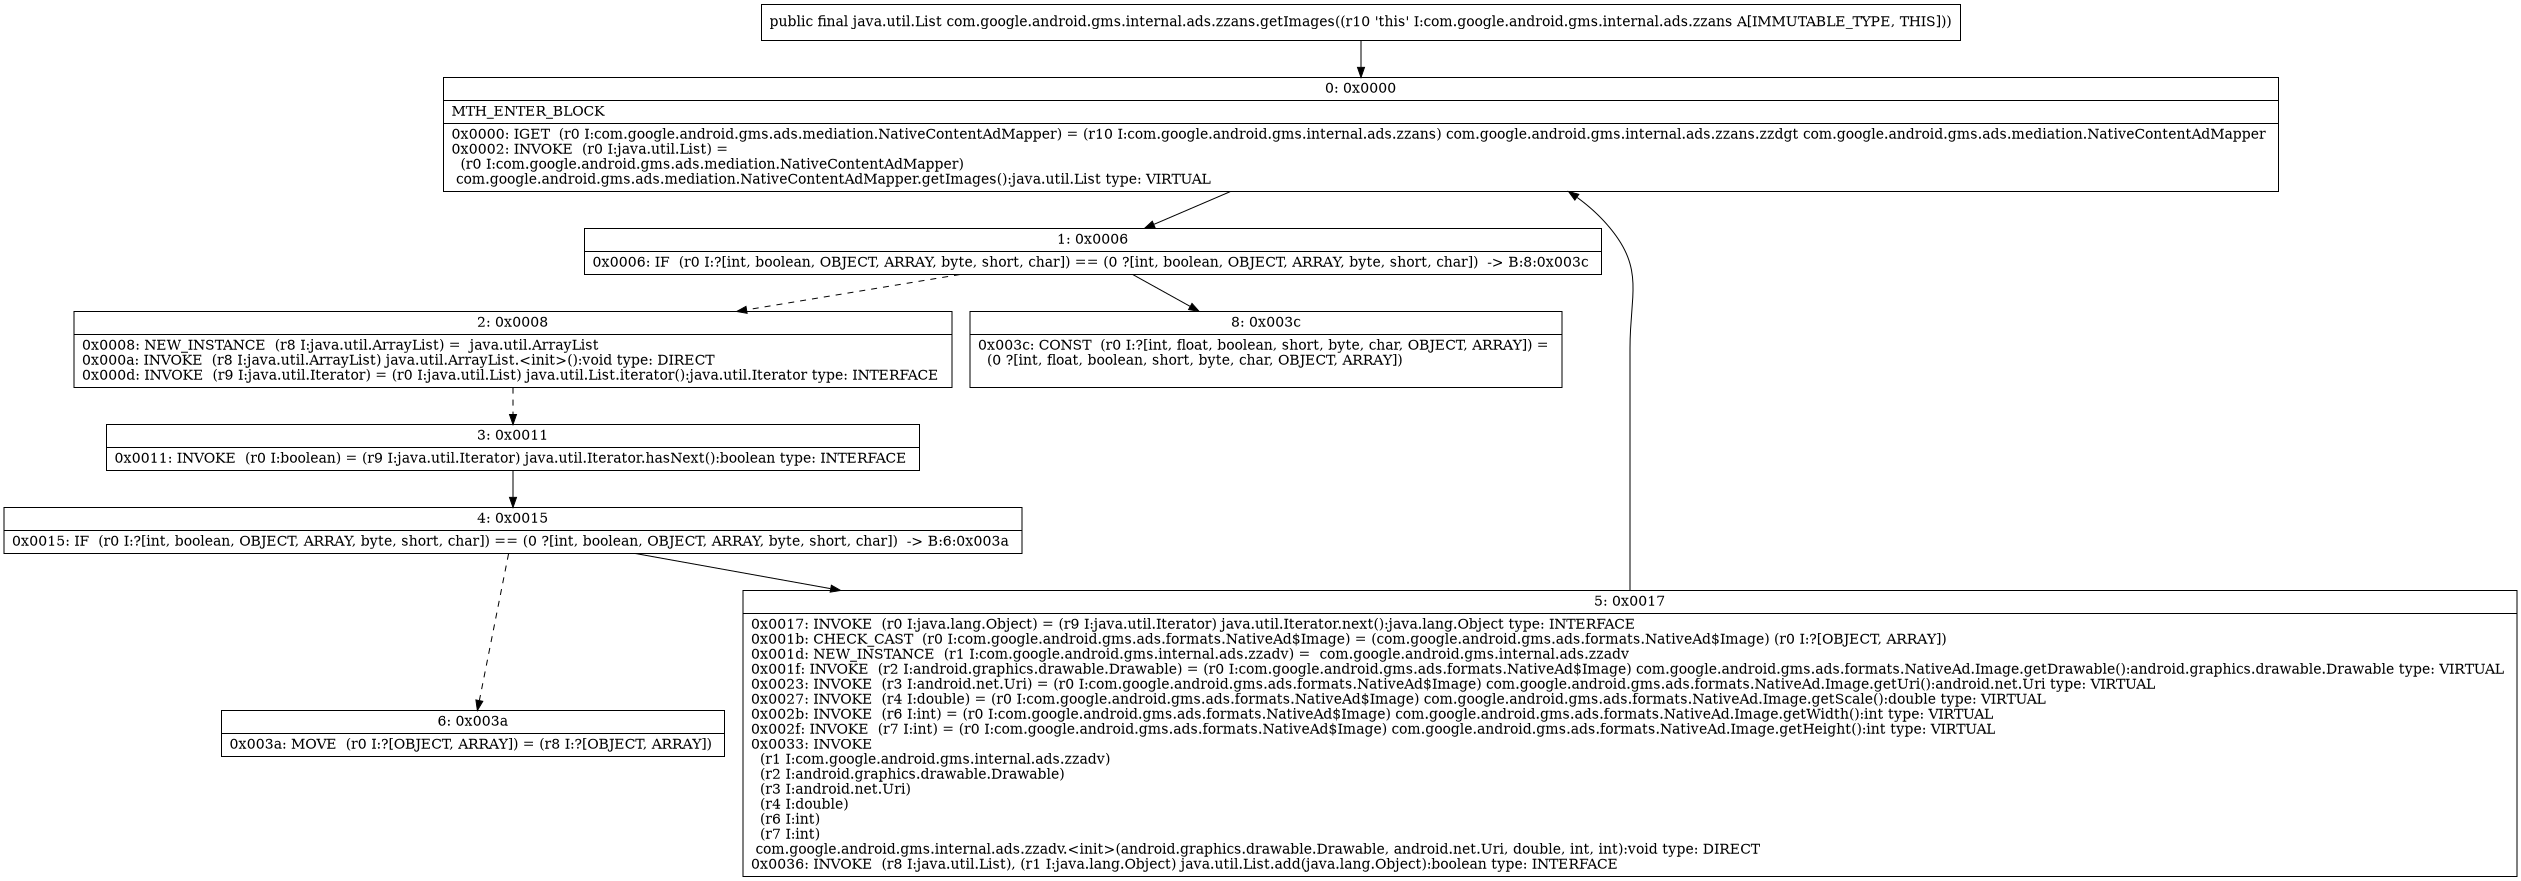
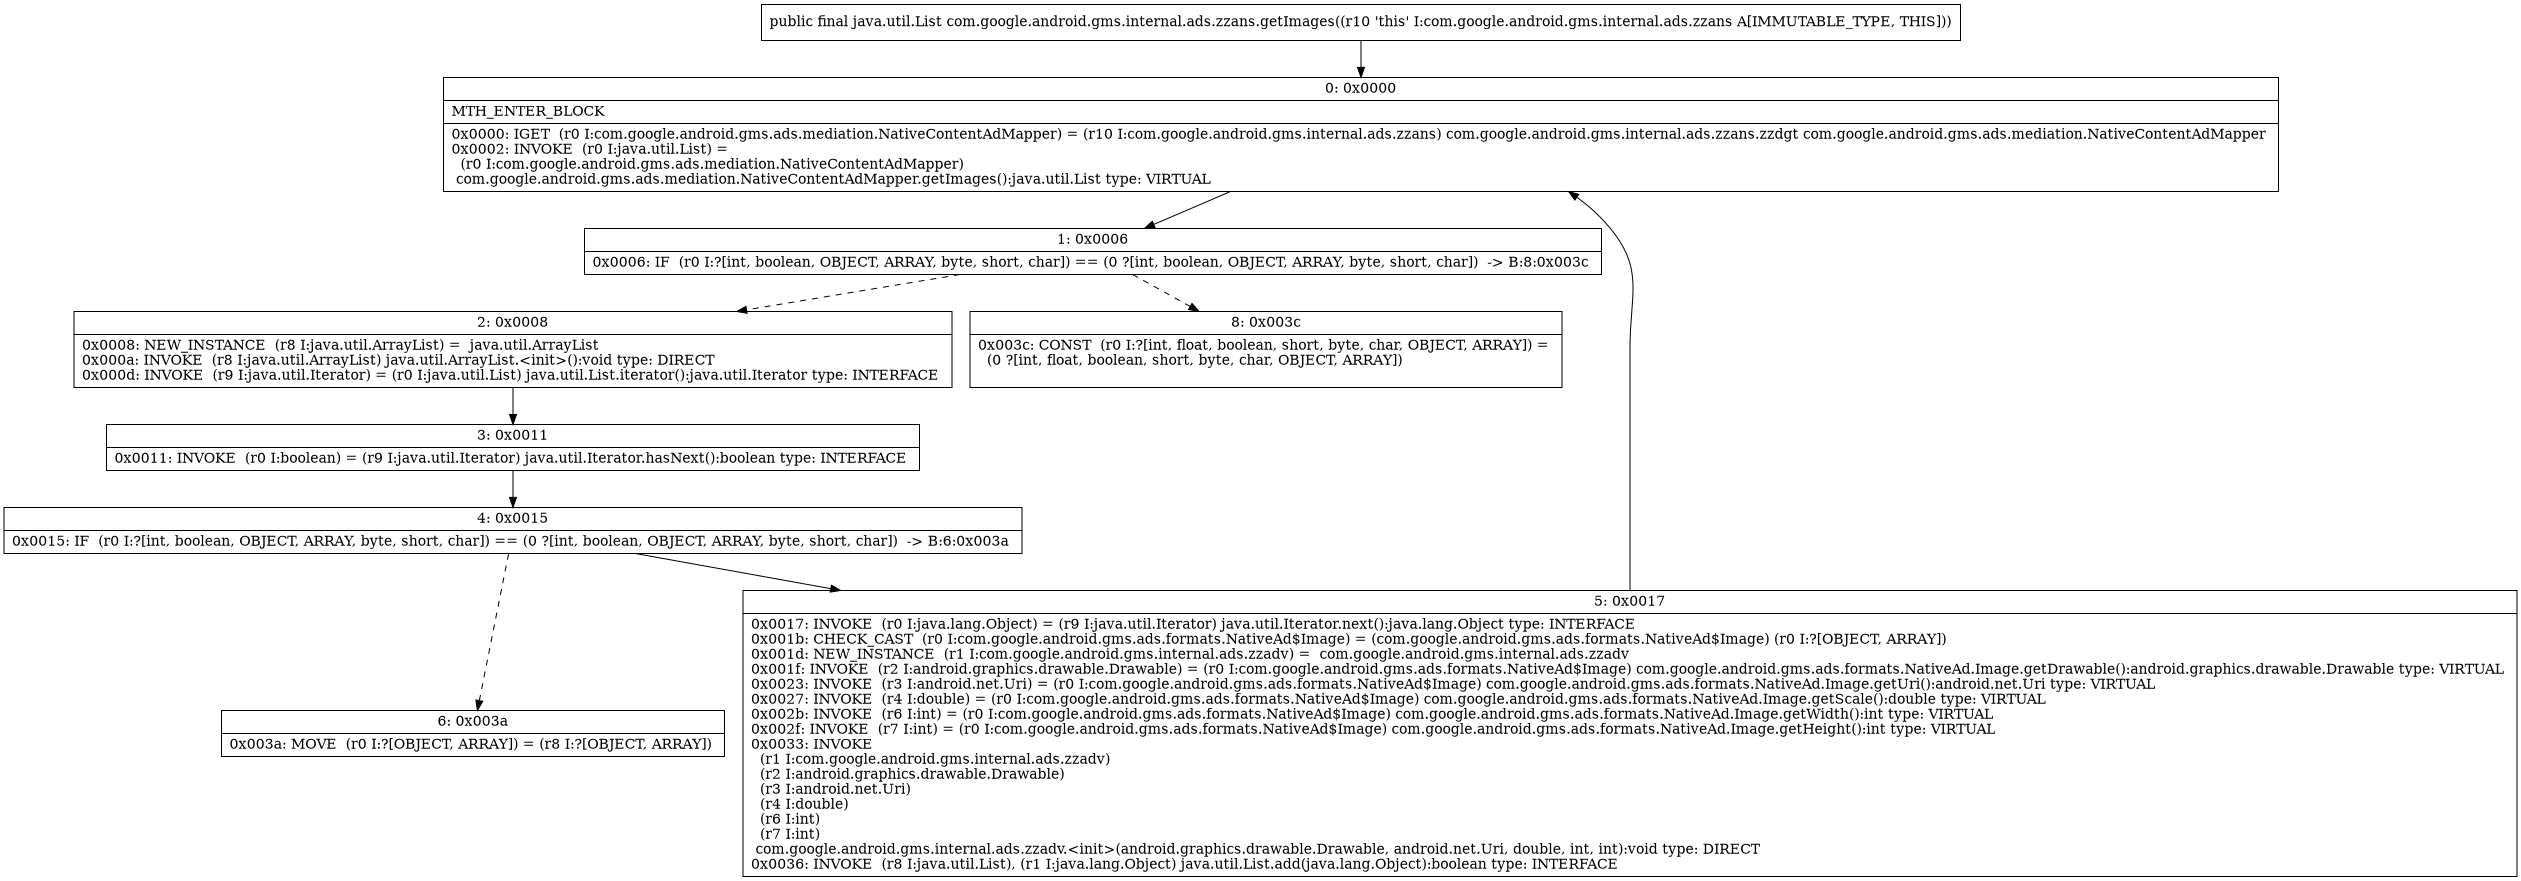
edge "1: 0x0006" -> "8: 0x003c": style solid -> dashed
edge "2: 0x0008" -> "3: 0x0011": style dashed -> solid
